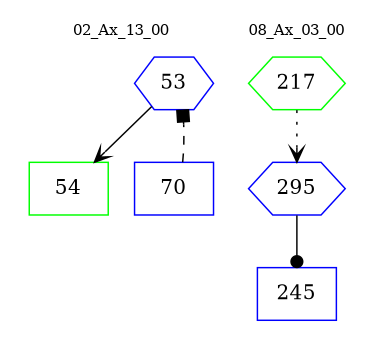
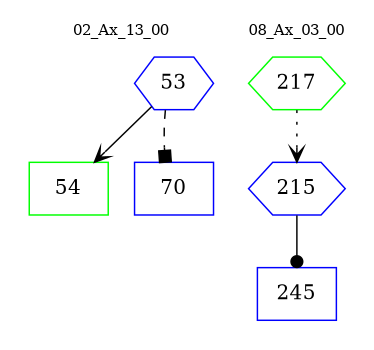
edge "70" -> "53": reversed
node "295": label "295" -> "215"
